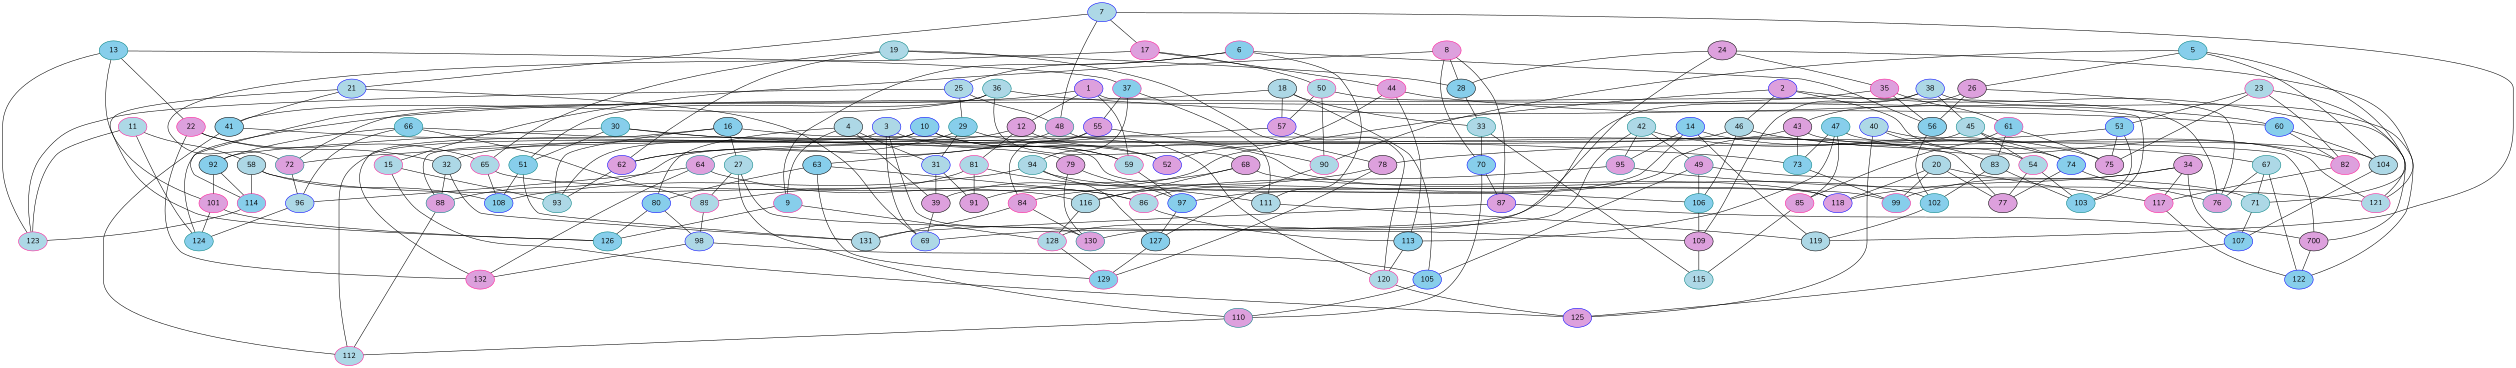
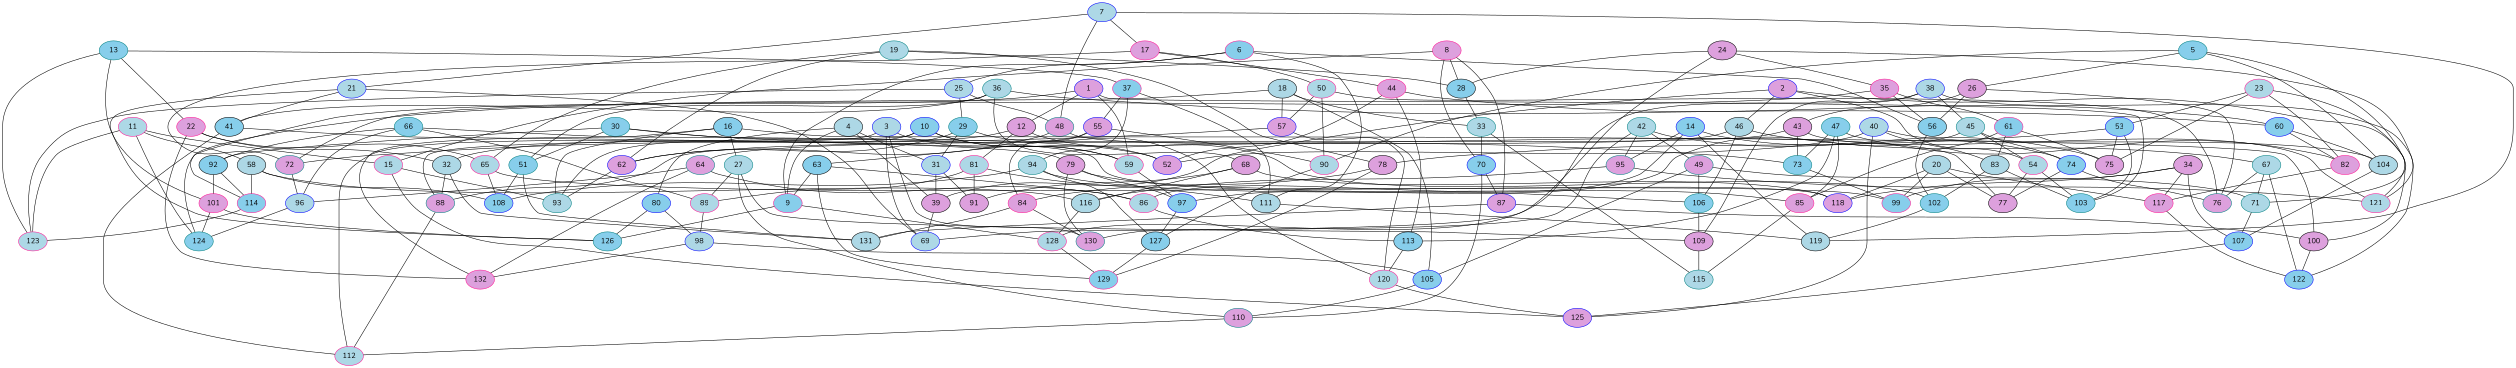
edge "11" -- "15": added
edge "40" -- "52": added
edge "63" -- "80": now "63" -- "9"
edge "79" -- "85": added
node "700": label "700" -> "100"
